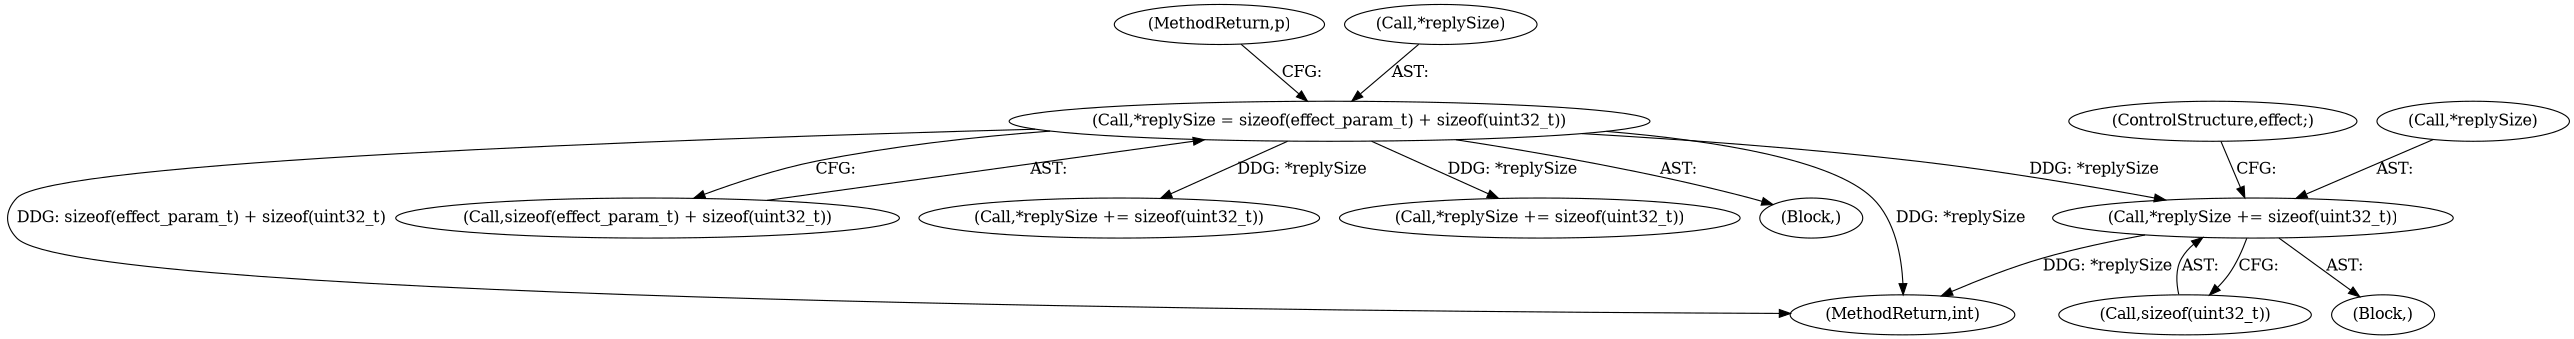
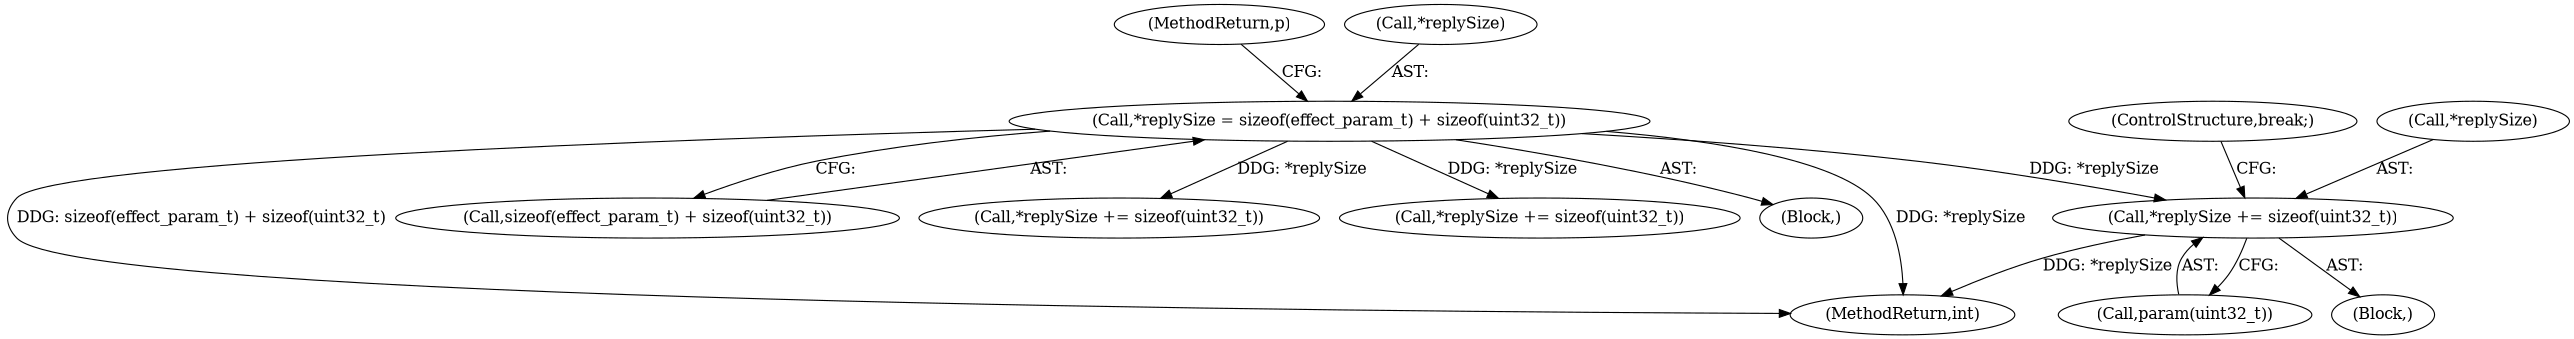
node "(ControlStructure,effect;)": label "(ControlStructure,effect;)" -> "(ControlStructure,break;)"
node "(Call,sizeof(uint32_t))": label "(Call,sizeof(uint32_t))" -> "(Call,param(uint32_t))"
